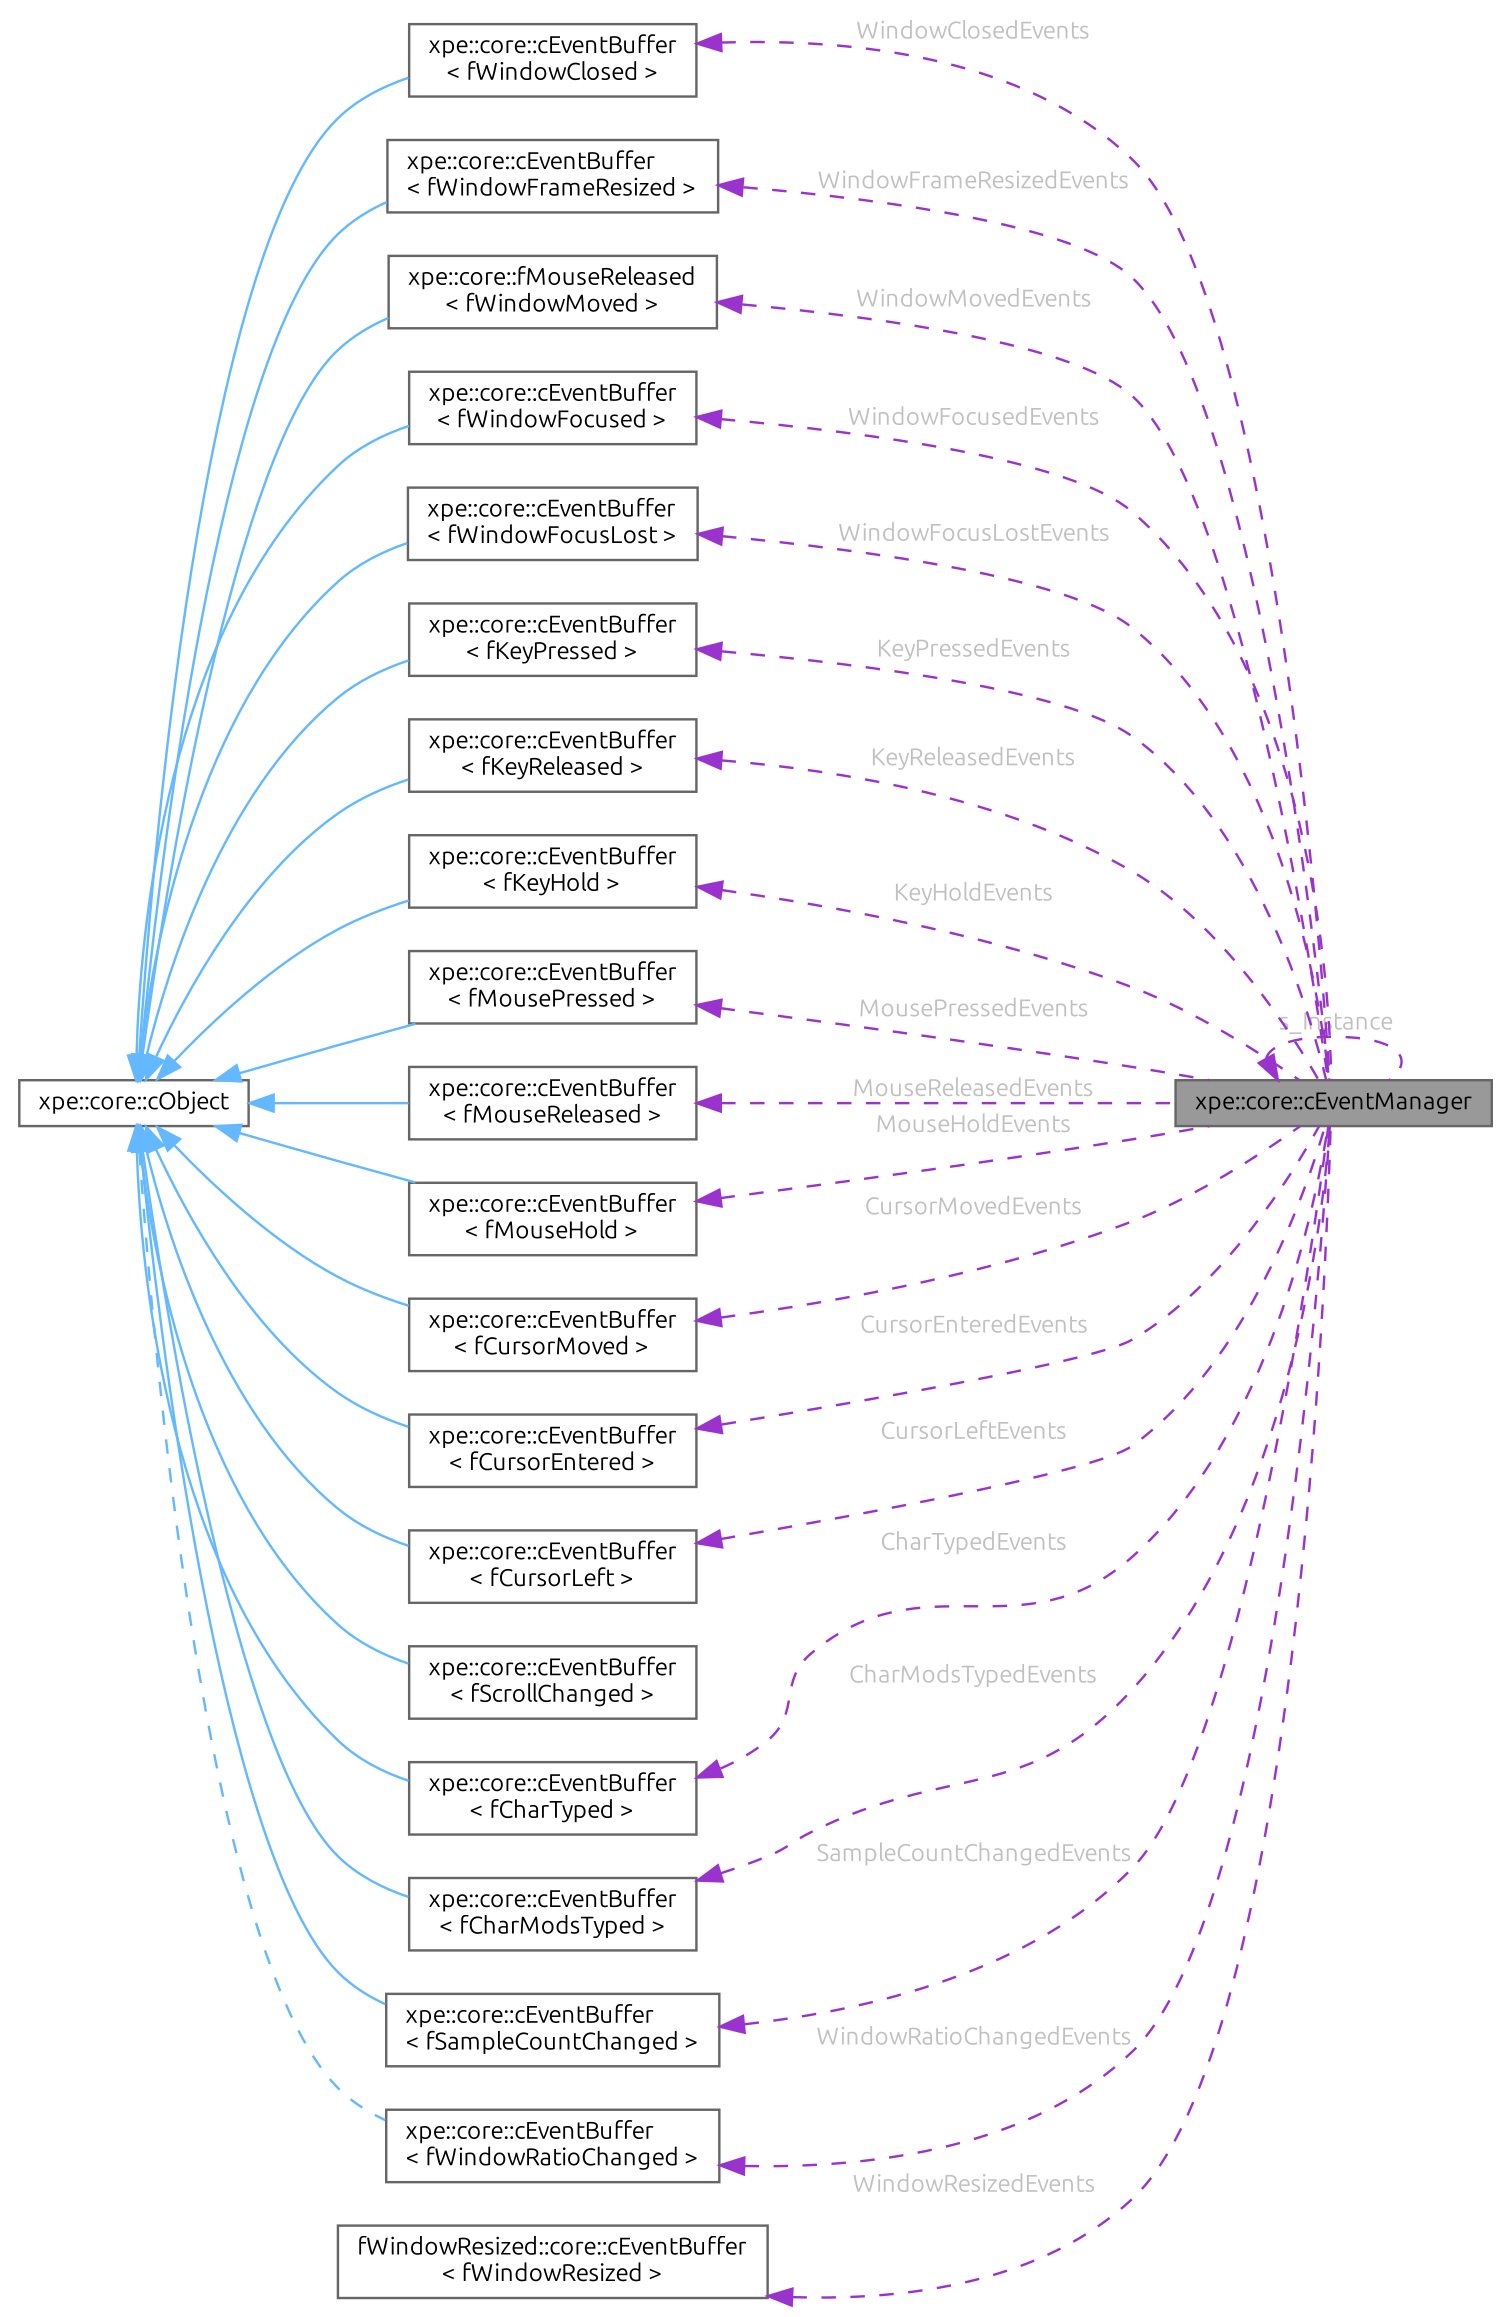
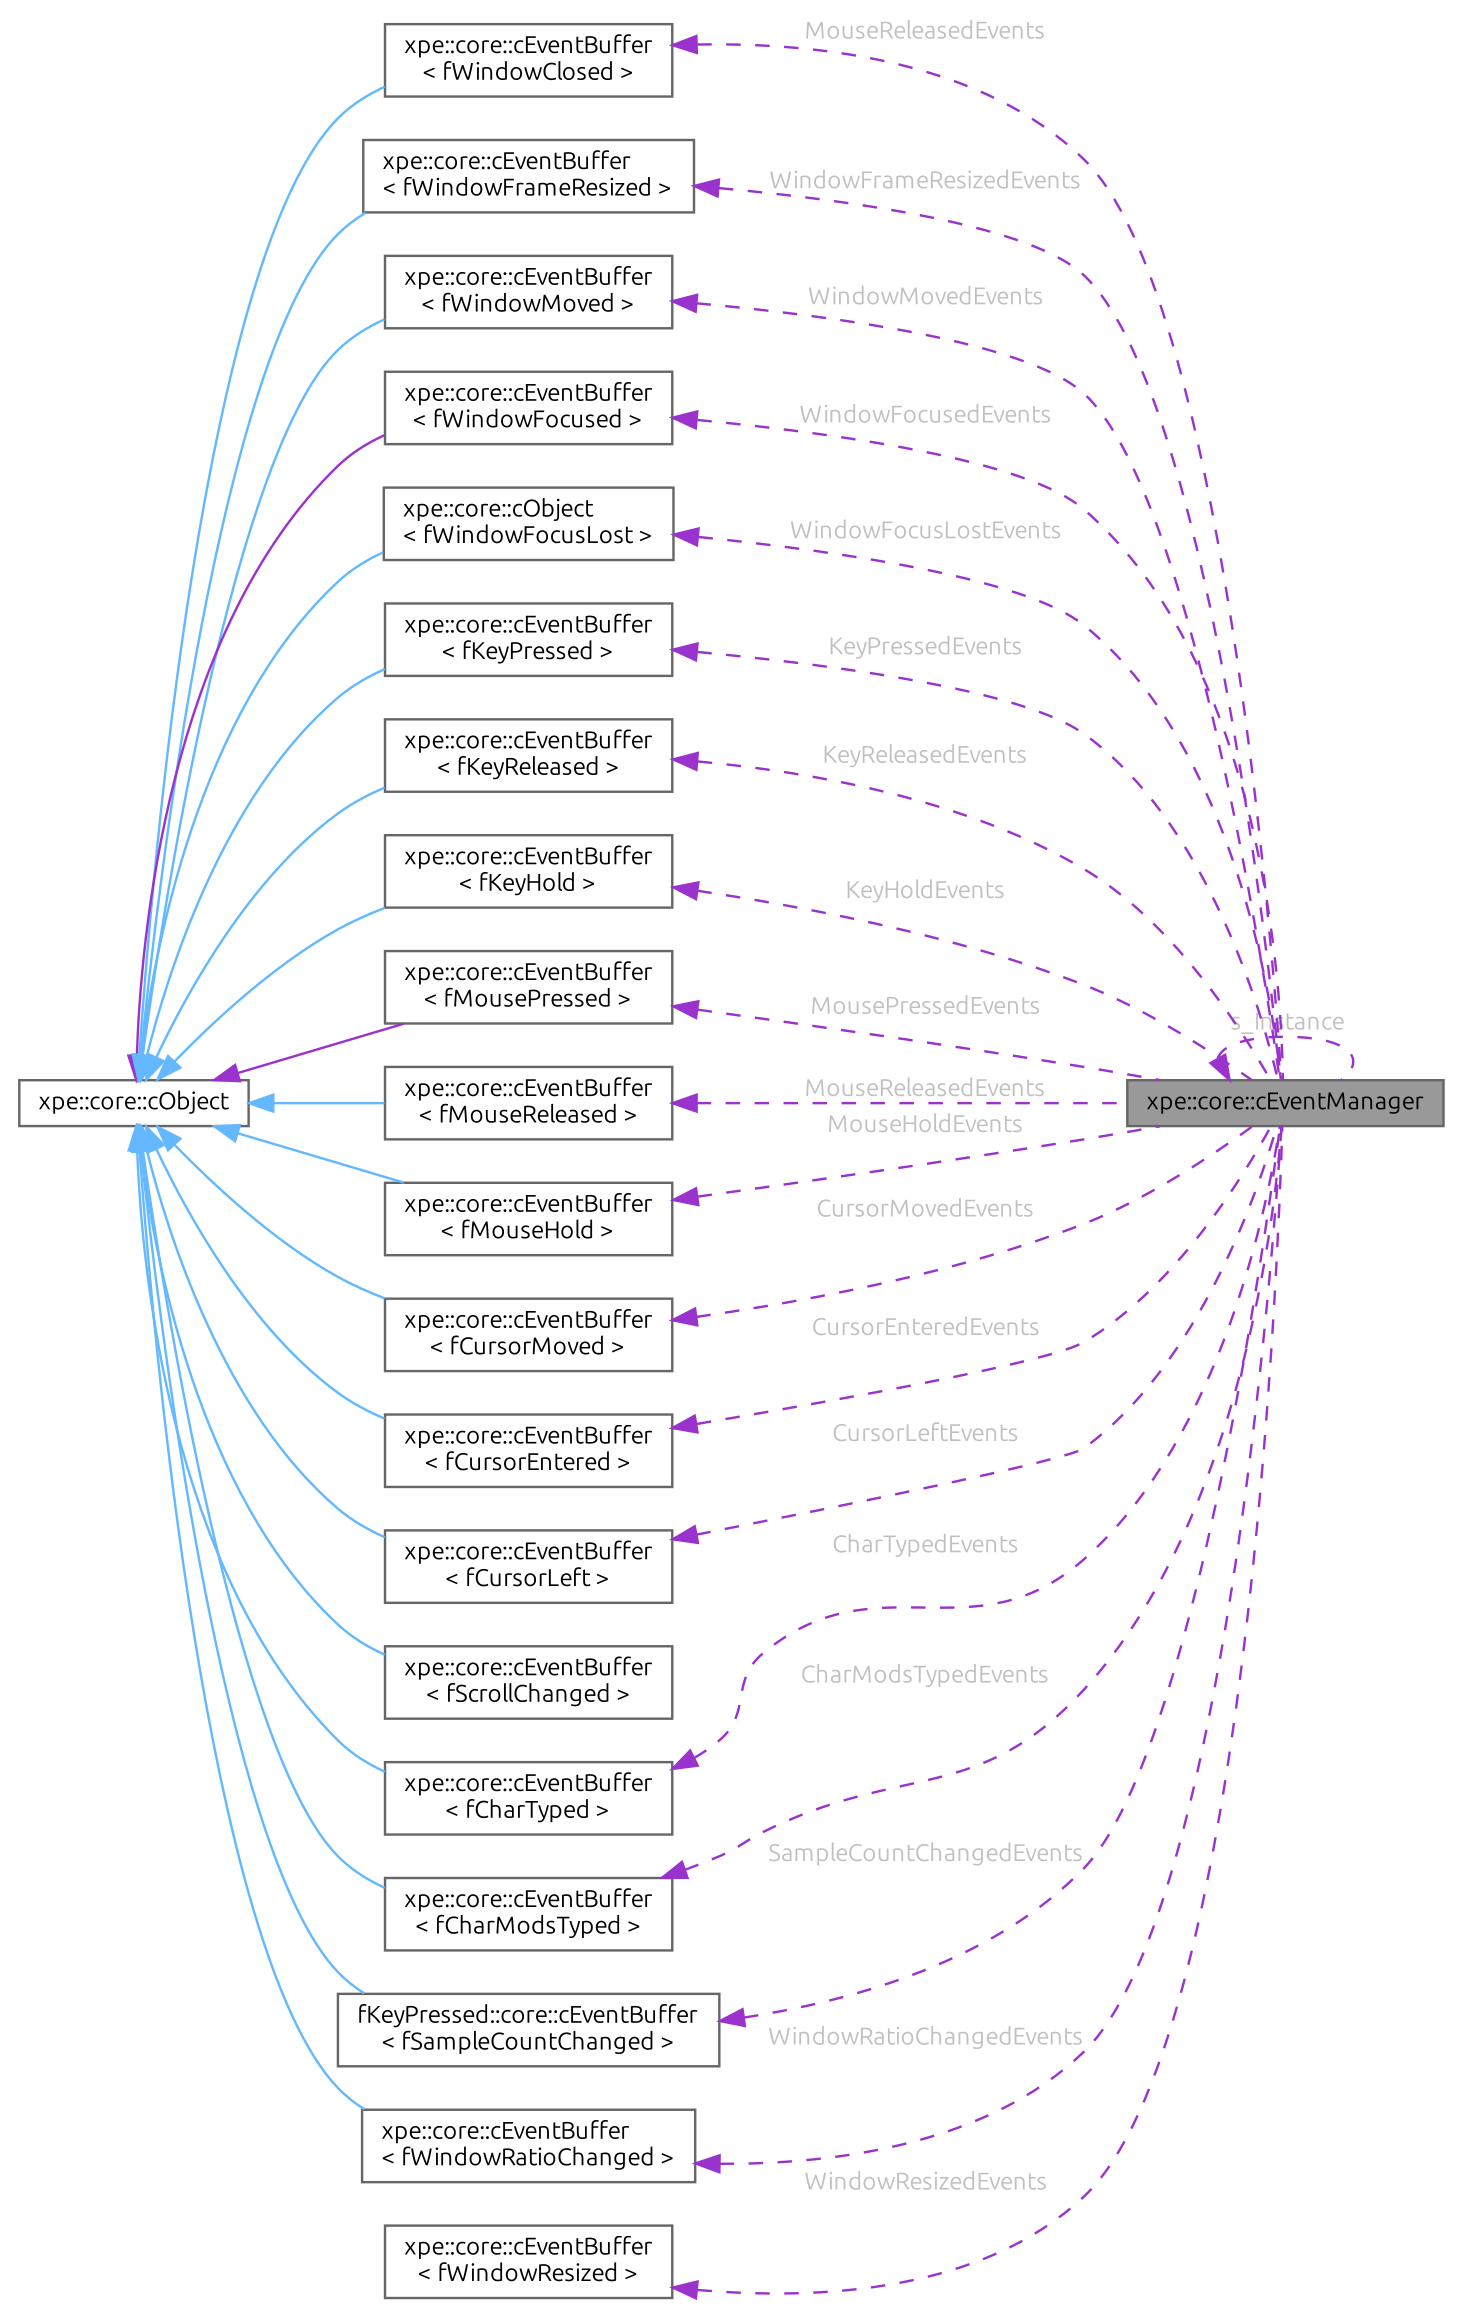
edge "xpe::core::cEventManager" -> "xpe::core::cEventBuffer < fWindowClosed >": label " WindowClosedEvents" -> " MouseReleasedEvents"
node "xpe::core::fMouseReleased < fWindowMoved >": label "xpe::core::fMouseReleased < fWindowMoved >" -> "xpe::core::cEventBuffer < fWindowMoved >"
node "xpe::core::cEventBuffer < fWindowFocusLost >": label "xpe::core::cEventBuffer < fWindowFocusLost >" -> "xpe::core::cObject < fWindowFocusLost >"
edge "xpe::core::cEventBuffer < fWindowFocused >" -> "xpe::core::cObject": color steelblue1 -> darkorchid3
edge "xpe::core::cEventBuffer < fMousePressed >" -> "xpe::core::cObject": color steelblue1 -> darkorchid3
edge "xpe::core::cEventBuffer < fWindowRatioChanged >" -> "xpe::core::cObject": style dashed -> solid
node "xpe::core::cEventBuffer < fSampleCountChanged >": label "xpe::core::cEventBuffer < fSampleCountChanged >" -> "fKeyPressed::core::cEventBuffer < fSampleCountChanged >"
node "fWindowResized::core::cEventBuffer < fWindowResized >": label "fWindowResized::core::cEventBuffer < fWindowResized >" -> "xpe::core::cEventBuffer < fWindowResized >"
